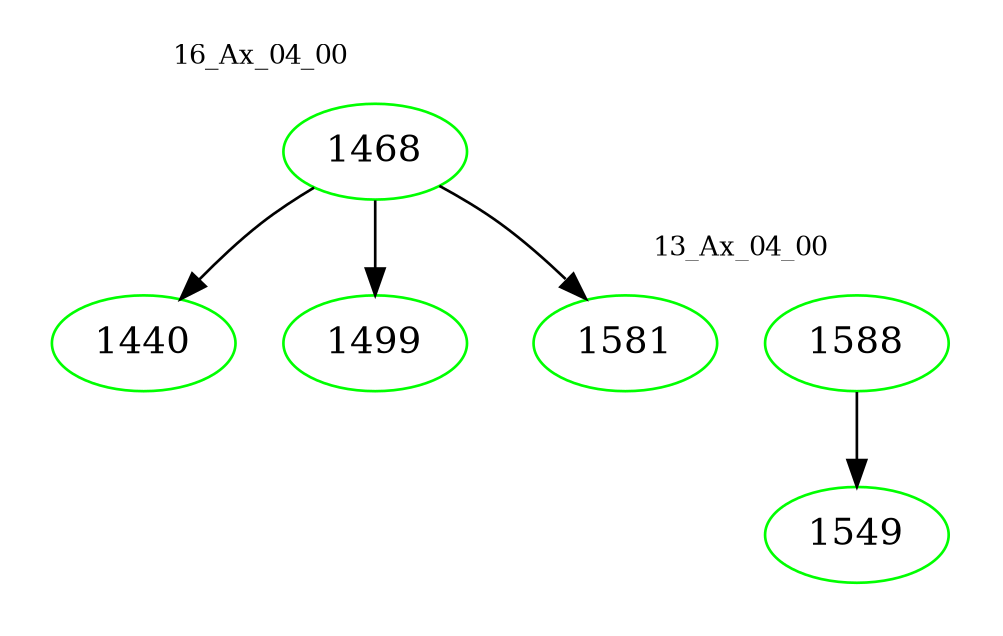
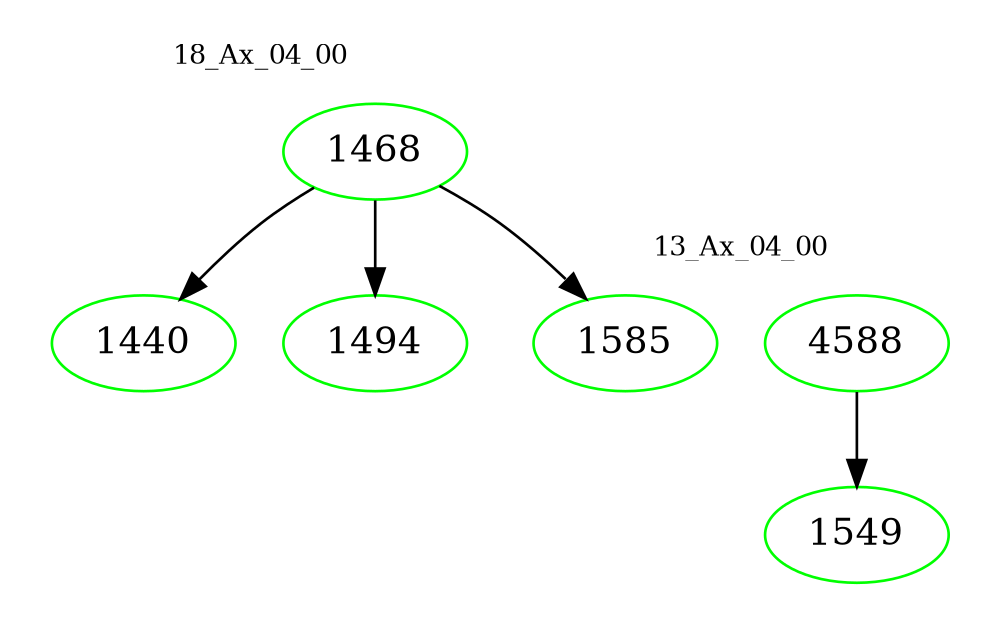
cluster "16_Ax_04_00": label "16_Ax_04_00" -> "18_Ax_04_00"
node "1499": label "1499" -> "1494"
node "1581": label "1581" -> "1585"
node "1588": label "1588" -> "4588"
